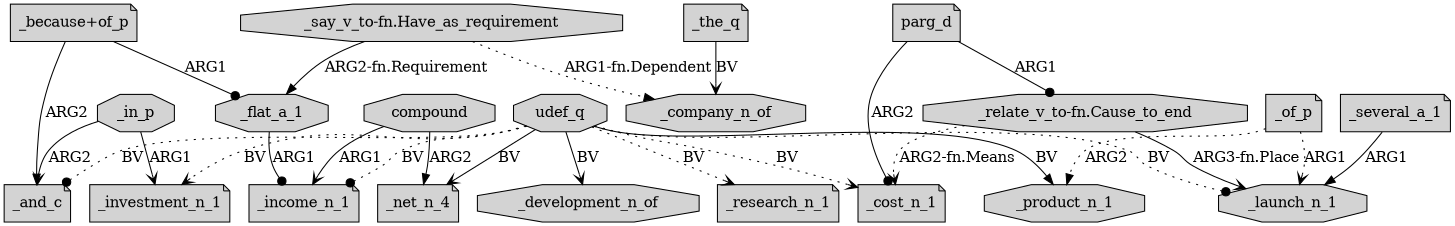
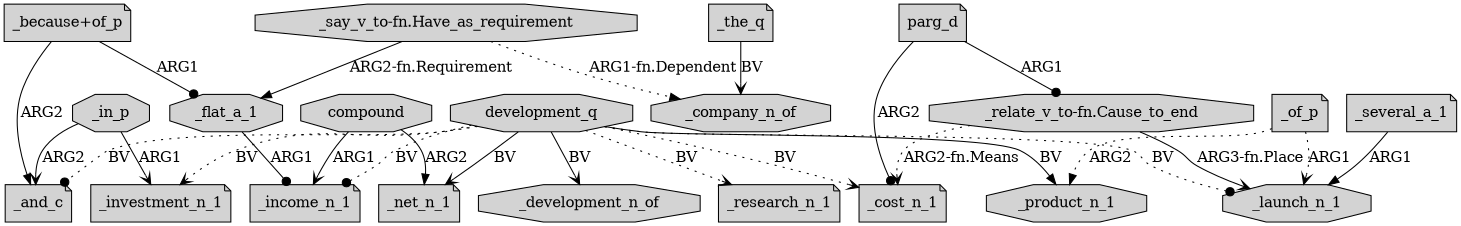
node "udef_q": label "udef_q" -> "development_q"
node "_net_n_4": label "_net_n_4" -> "_net_n_1"
